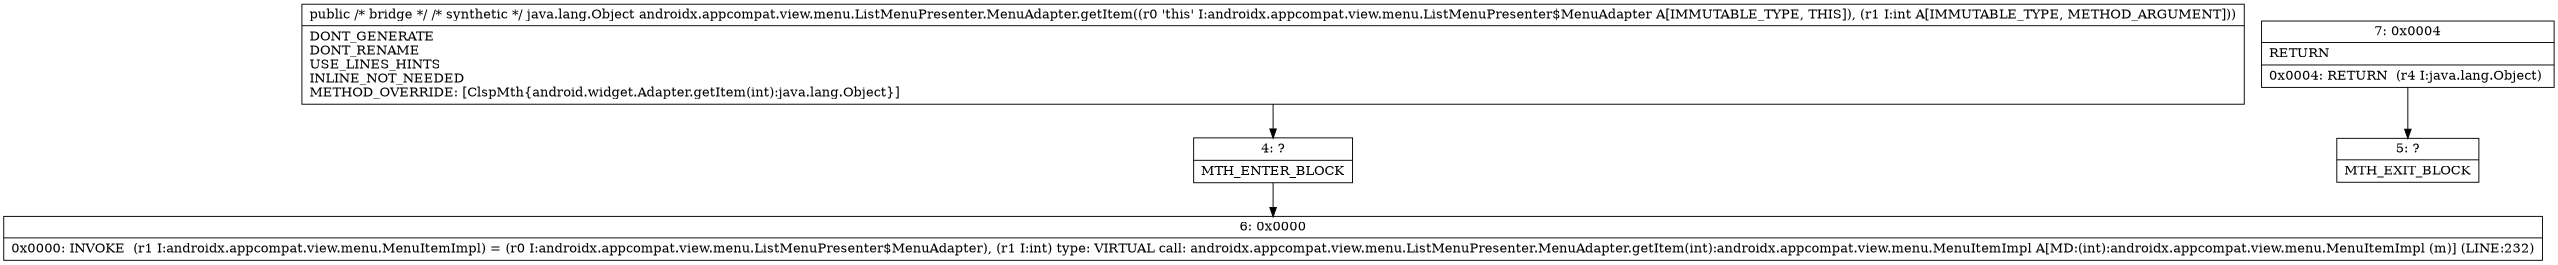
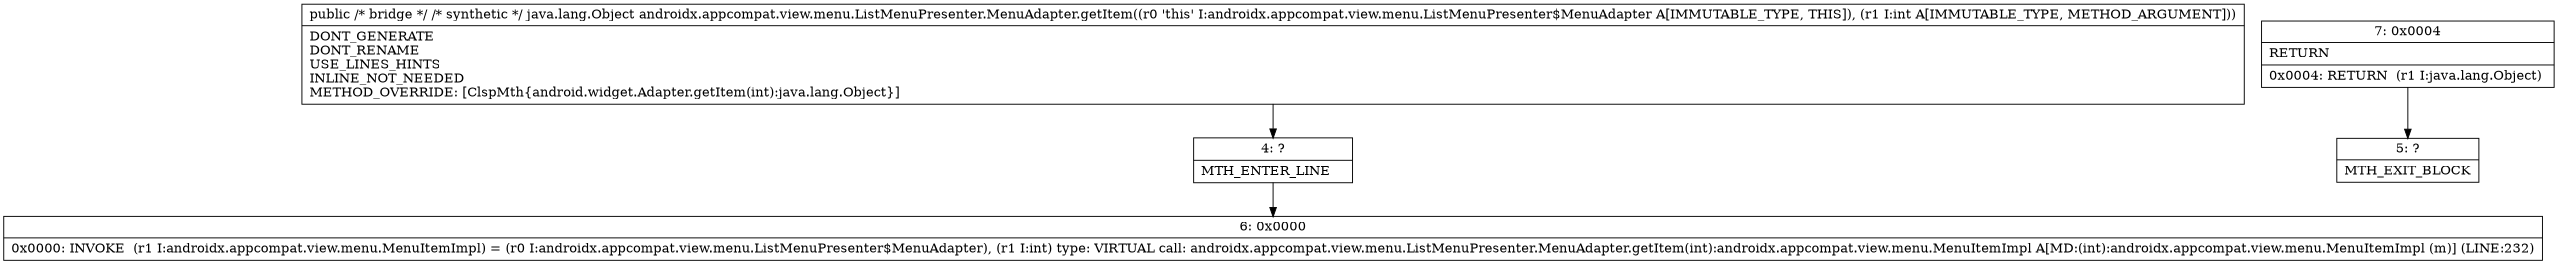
node "7: 0x0004": text "0x0004: RETURN  (r4 I:java.lang.Object)" -> "0x0004: RETURN  (r1 I:java.lang.Object)"
node "4: ?": text "MTH_ENTER_BLOCK" -> "MTH_ENTER_LINE"
